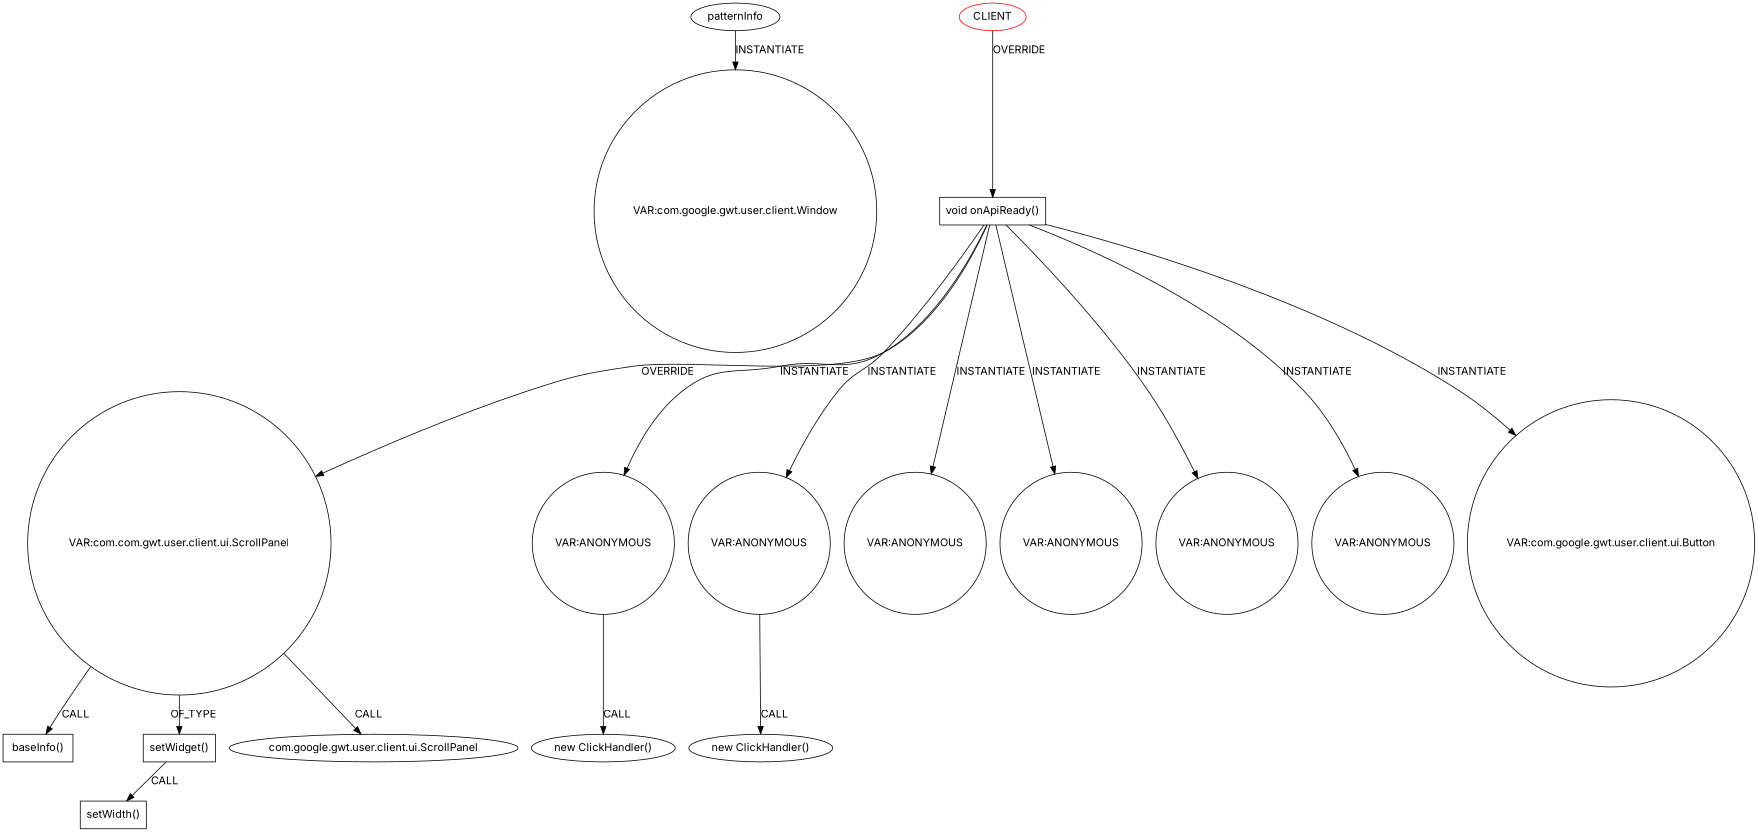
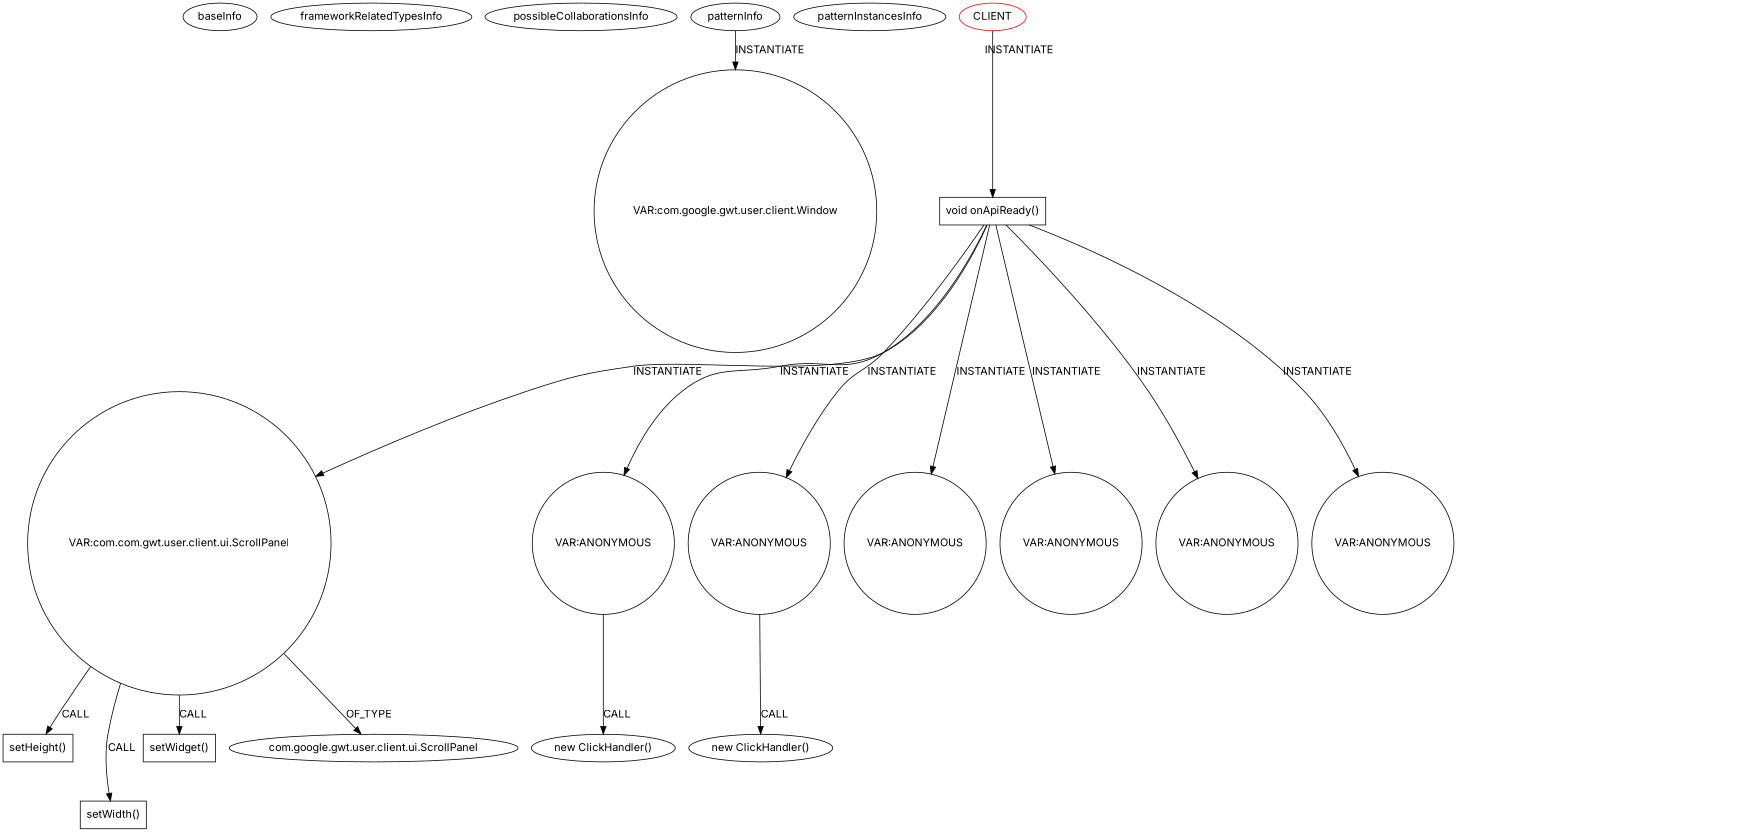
node "baseInfo": added
node "frameworkRelatedTypesInfo": added
node "possibleCollaborationsInfo": added
node "patternInstancesInfo": added
edge "CLIENT" -> "void onApiReady()": label "OVERRIDE" -> "INSTANTIATE"
edge "void onApiReady()" -> "VAR:com.com.gwt.user.client.ui.ScrollPanel": label "OVERRIDE" -> "INSTANTIATE"
node "VAR:com.google.gwt.user.client.ui.Button": removed
edge "VAR:com.com.gwt.user.client.ui.ScrollPanel" -> "setWidget()": label "OF_TYPE" -> "CALL"
edge "VAR:com.com.gwt.user.client.ui.ScrollPanel" -> "com.google.gwt.user.client.ui.ScrollPanel": label "CALL" -> "OF_TYPE"
node "baseInfo()": label "baseInfo()" -> "setHeight()"
edge "setWidget()" -> "setWidth()": now "VAR:com.com.gwt.user.client.ui.ScrollPanel" -> "setWidth()"
